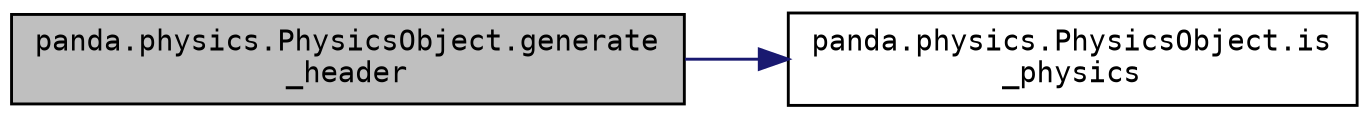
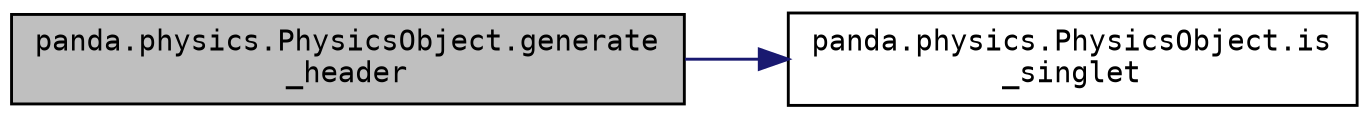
node "panda.physics.PhysicsObject.is _physics": label "panda.physics.PhysicsObject.is _physics" -> "panda.physics.PhysicsObject.is _singlet"
